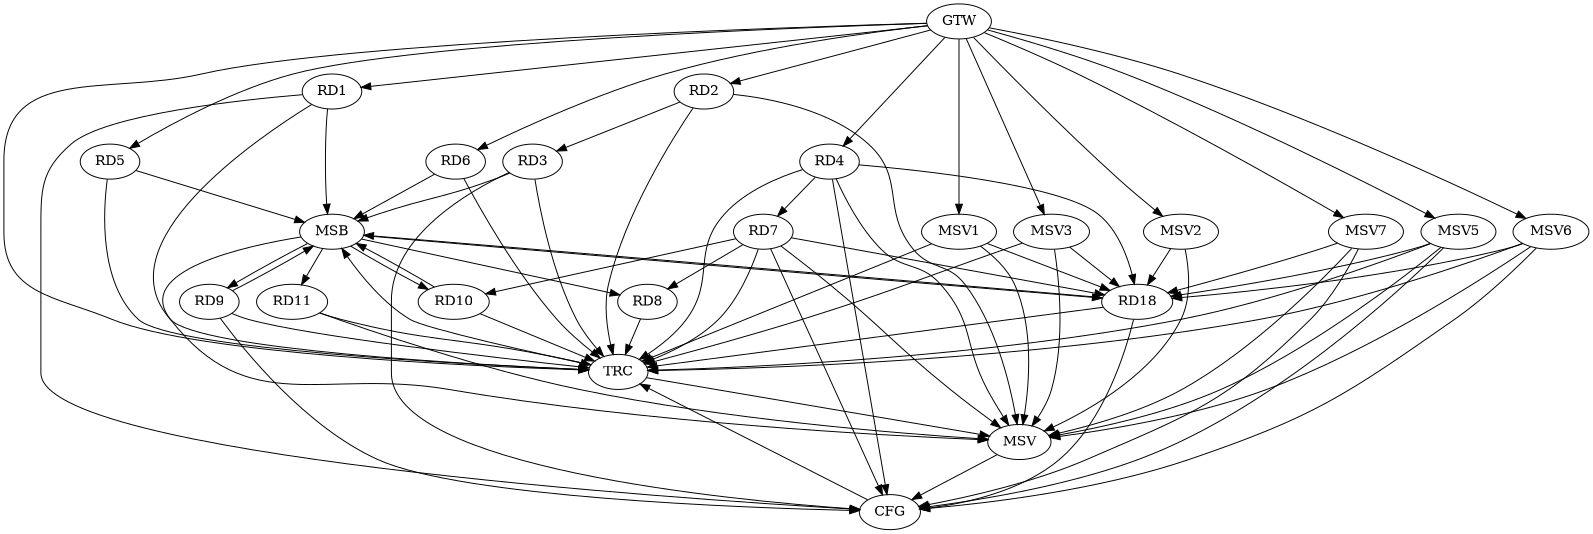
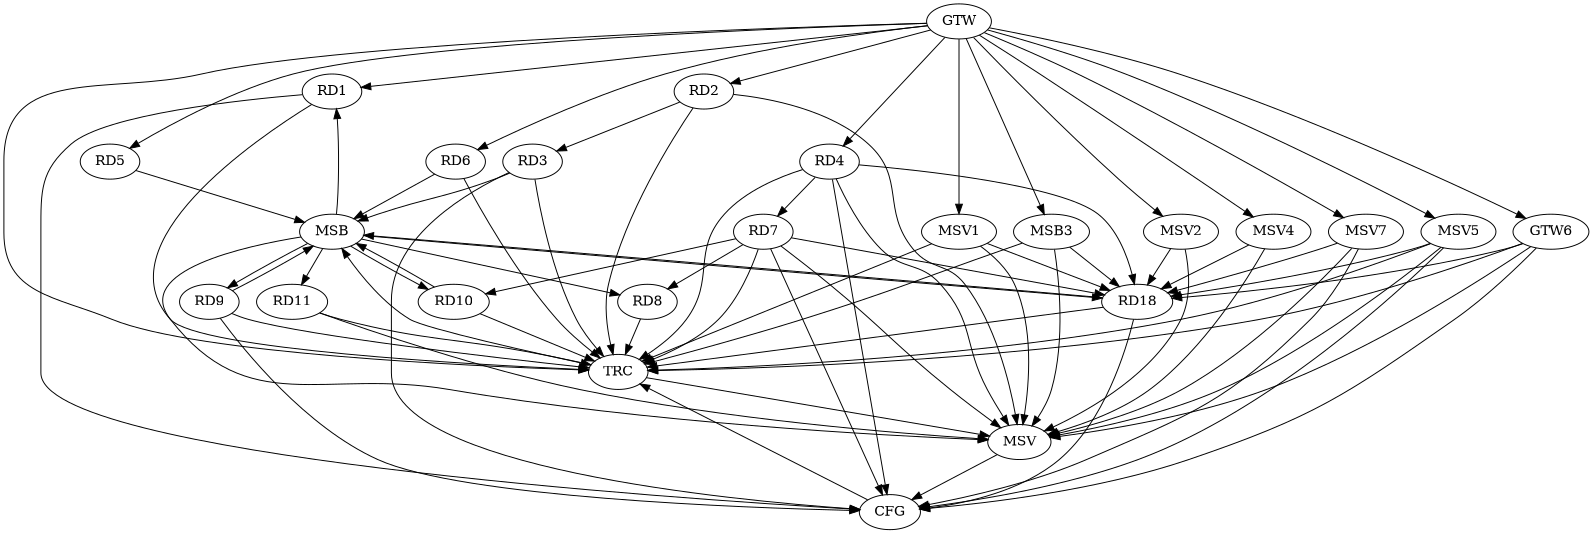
edge "RD1" -> "MSB": reversed
node "MSV3": label "MSV3" -> "MSB3"
node "MSV4": added
node "MSV6": label "MSV6" -> "GTW6"
edge "RD5" -> "TRC": removed
